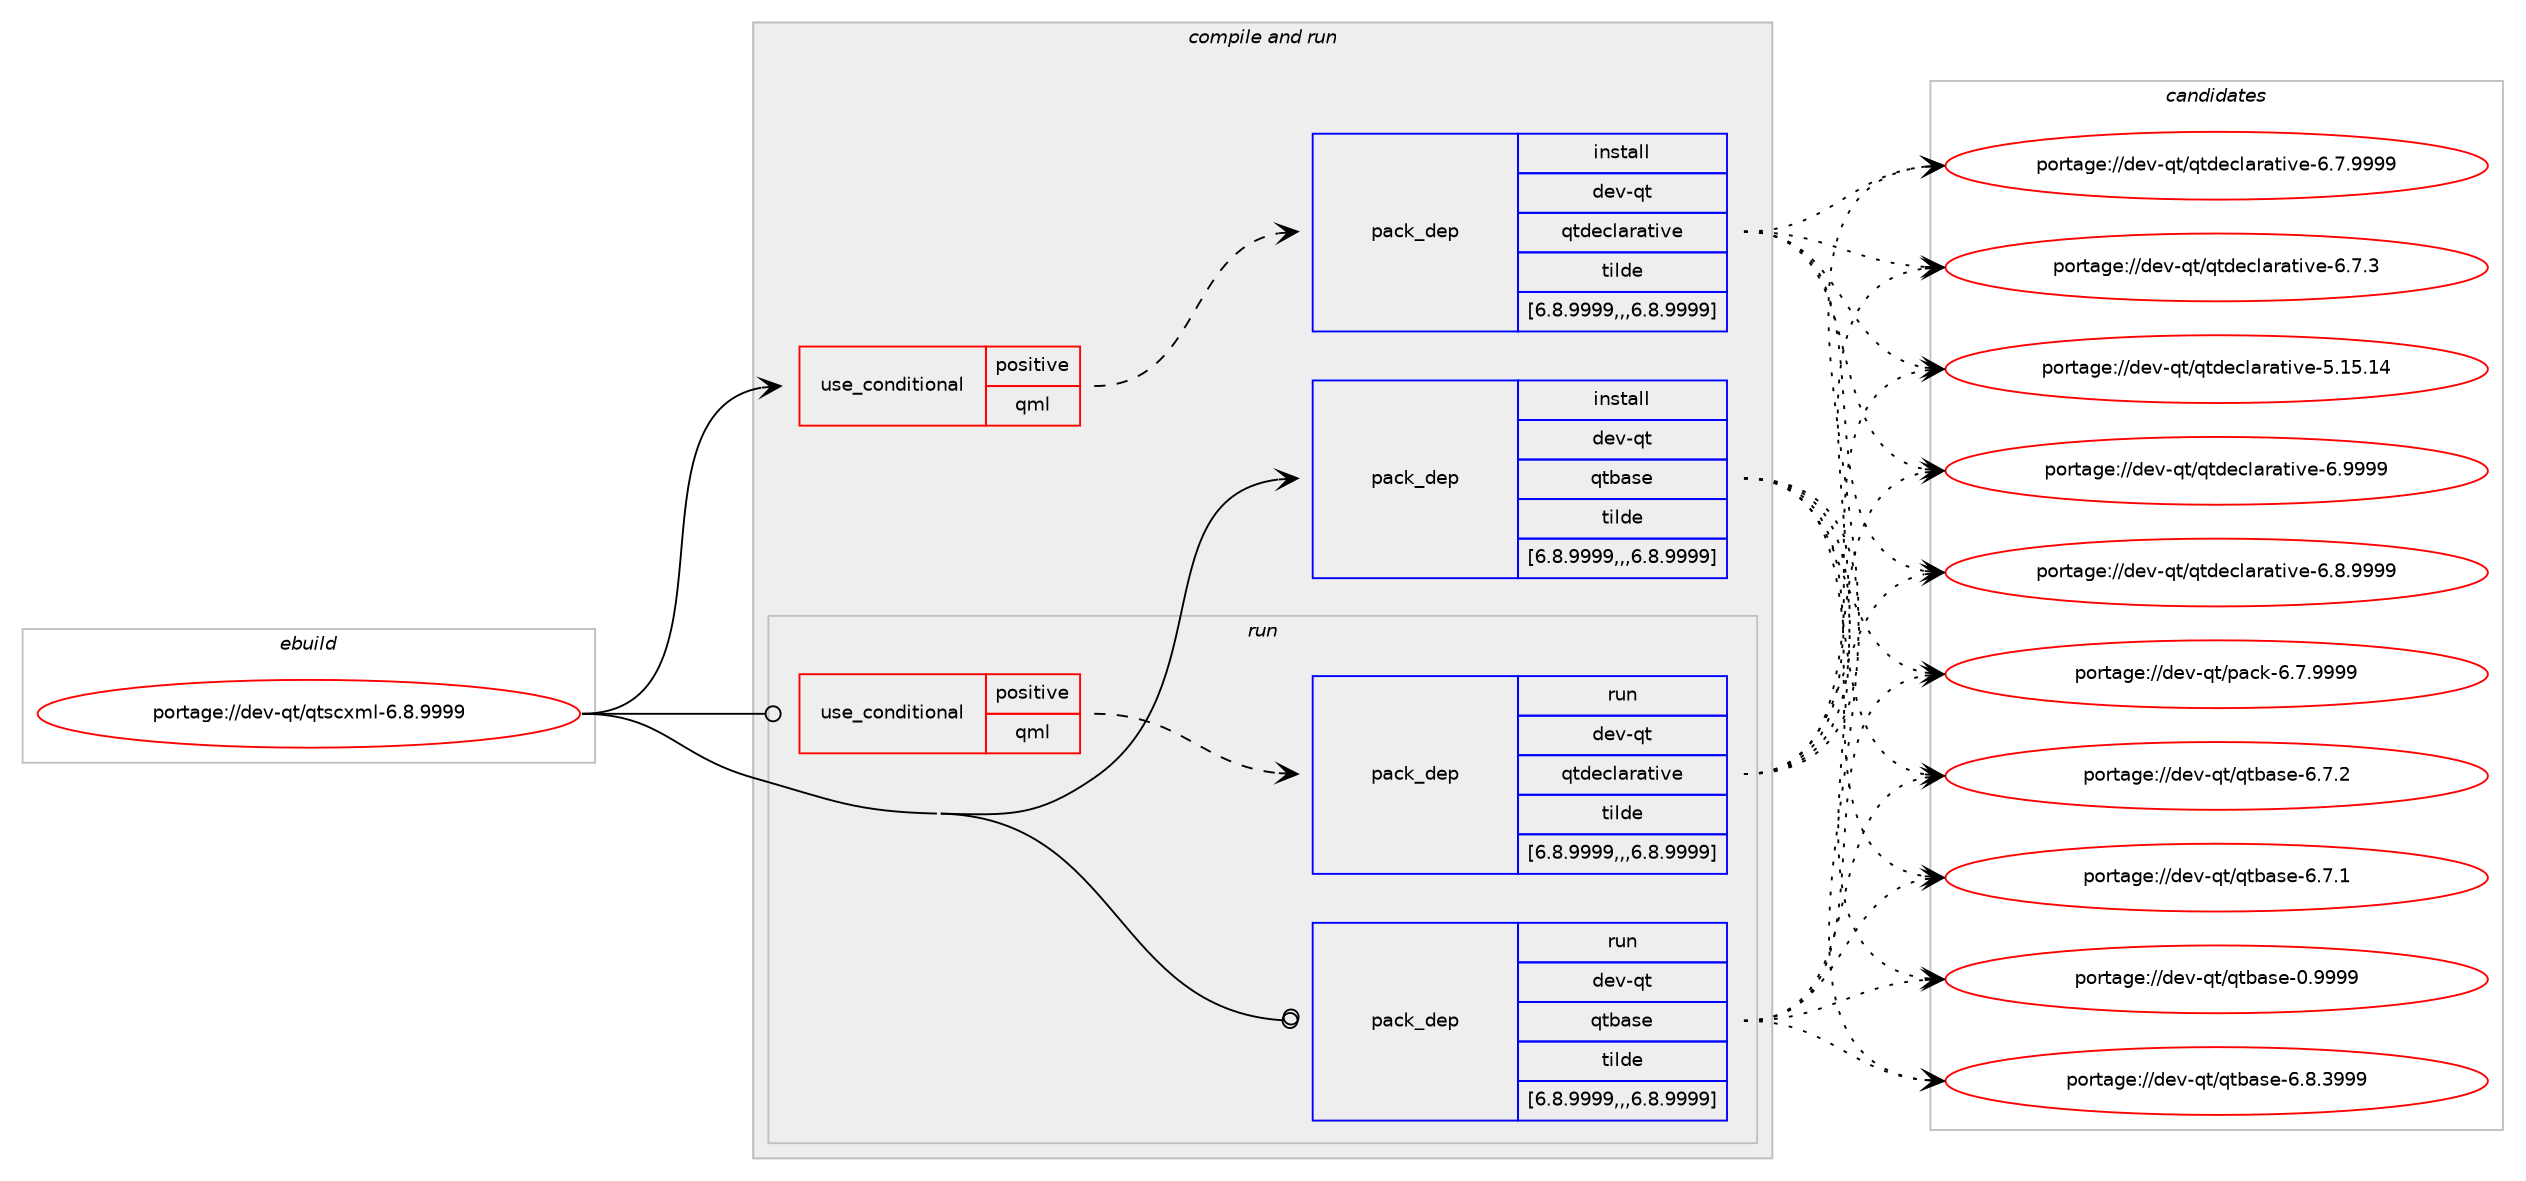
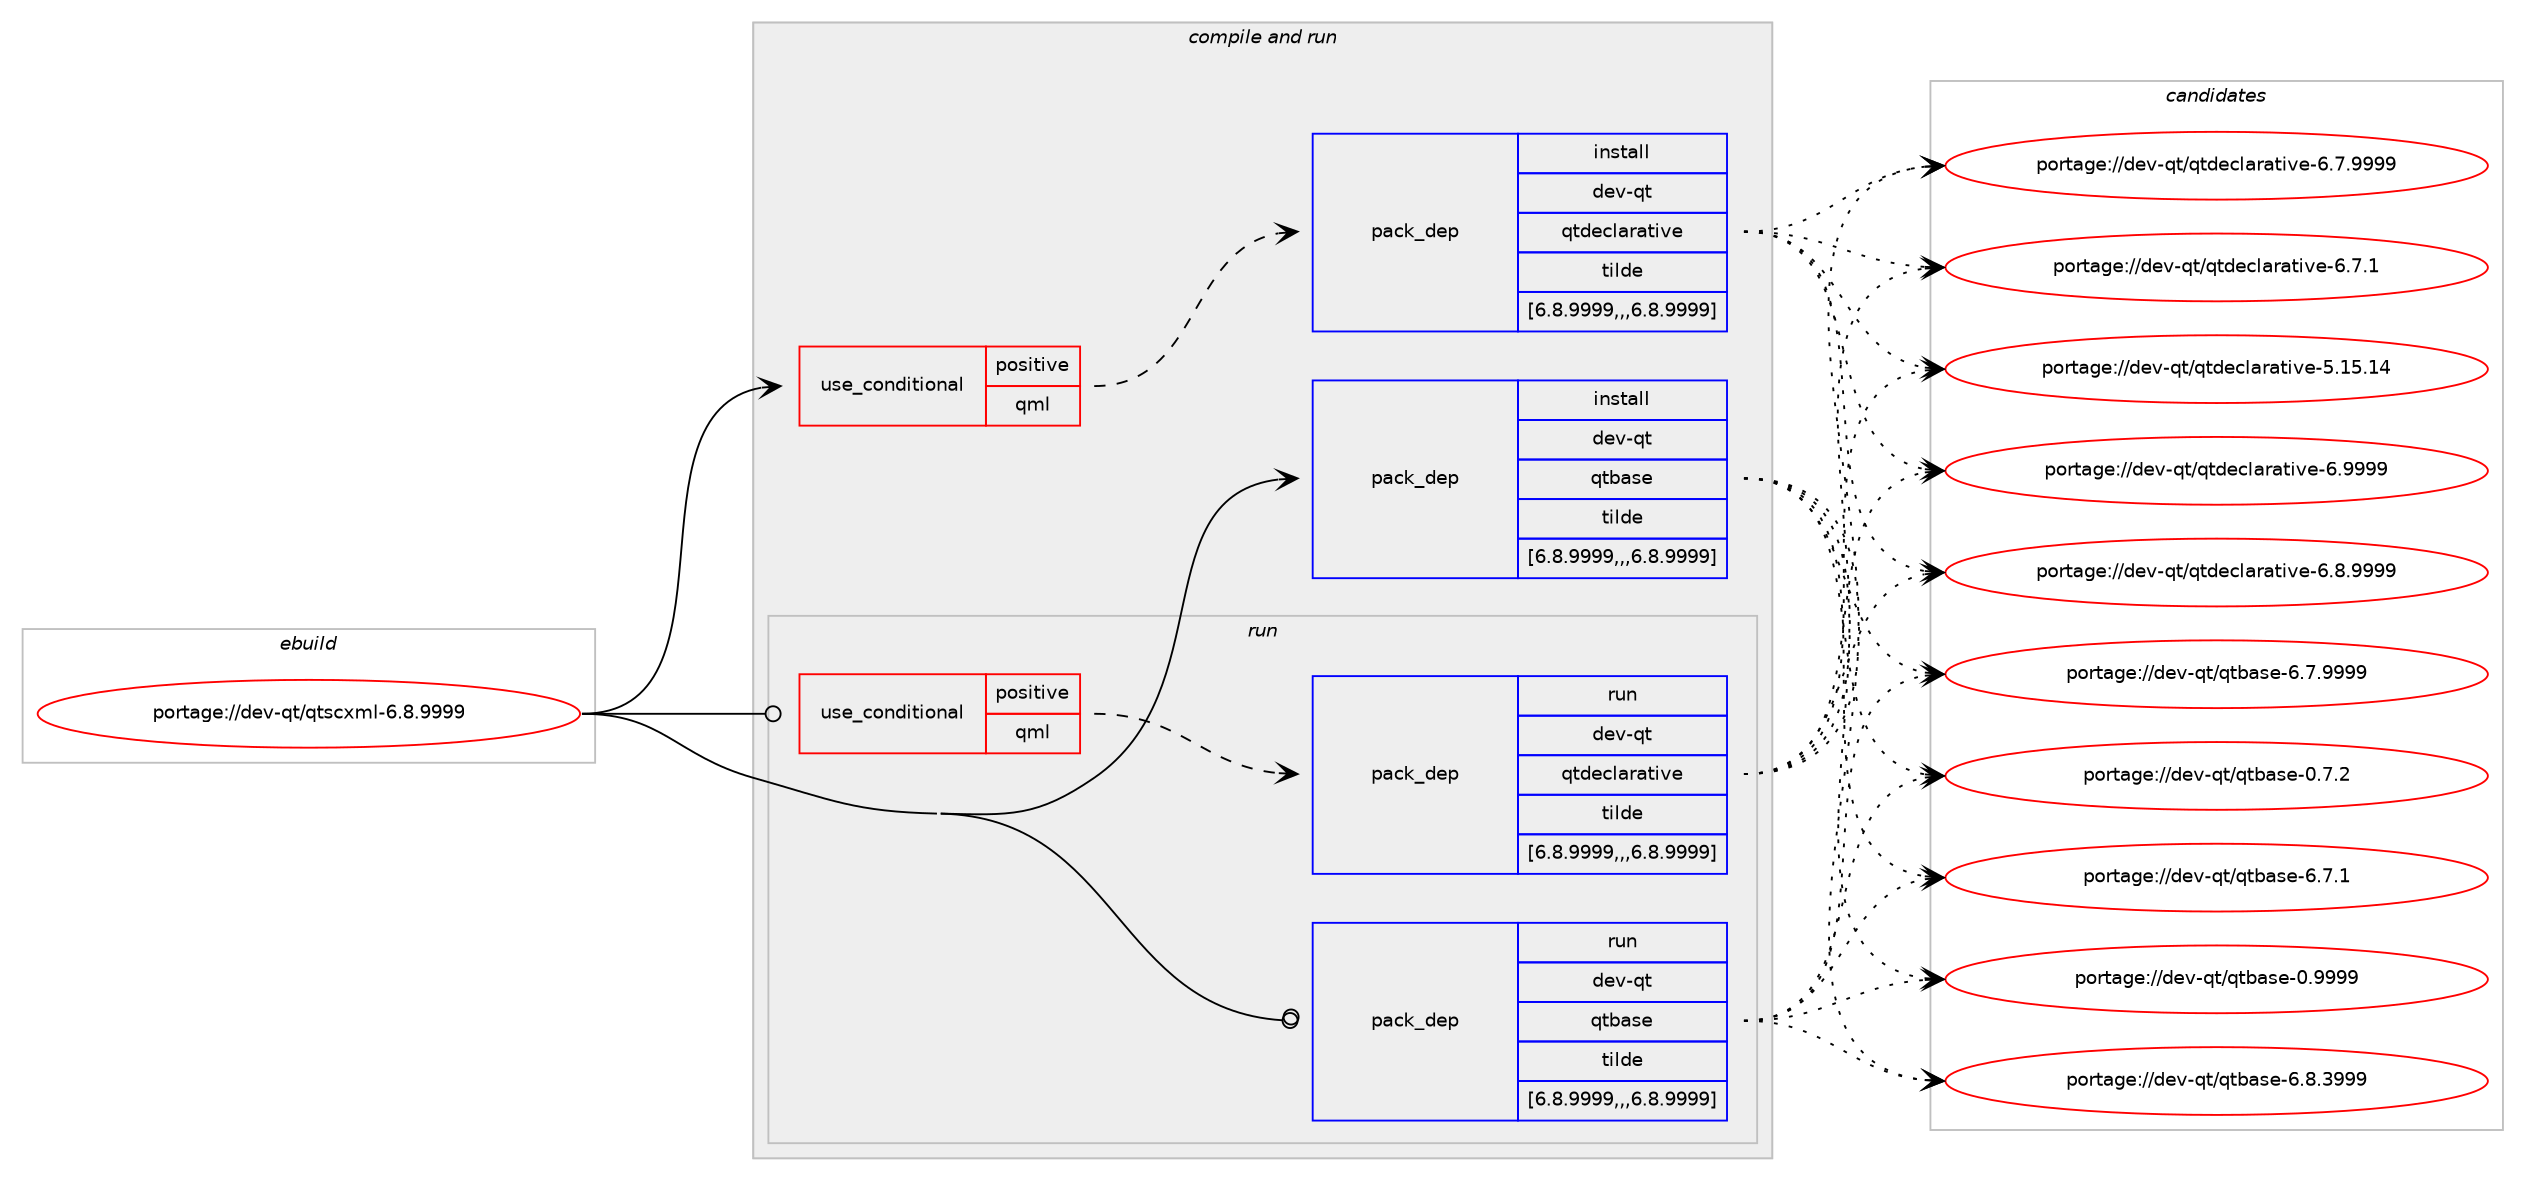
node "portage://dev-qt/qtdeclarative-6.7.3": label "portage://dev-qt/qtdeclarative-6.7.3" -> "portage://dev-qt/qtdeclarative-6.7.1"
node "portage://dev-qt/pack-6.7.9999": label "portage://dev-qt/pack-6.7.9999" -> "portage://dev-qt/qtbase-6.7.9999"
node "portage://dev-qt/qtbase-6.7.2": label "portage://dev-qt/qtbase-6.7.2" -> "portage://dev-qt/qtbase-0.7.2"
